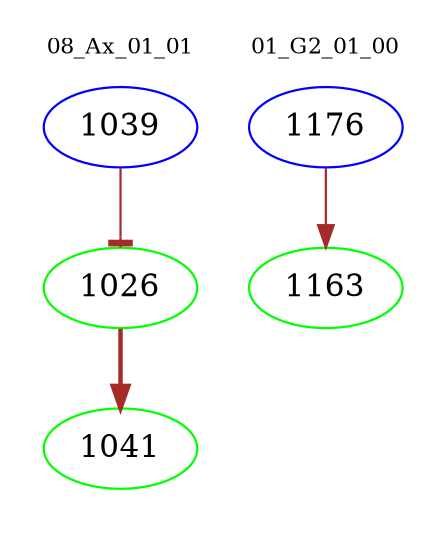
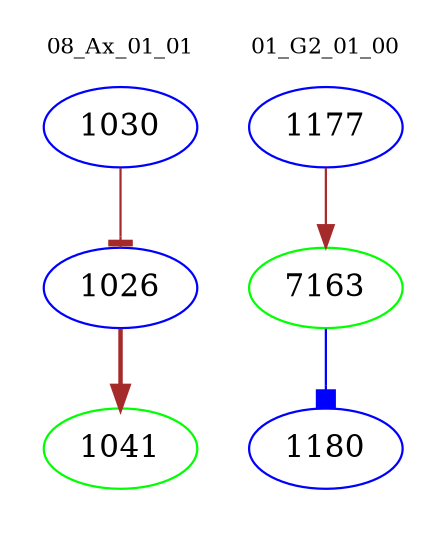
node "1039": label "1039" -> "1030"
node "1176": label "1176" -> "1177"
node "1026": color green -> blue
node "1163": label "1163" -> "7163"
node "1180": added
